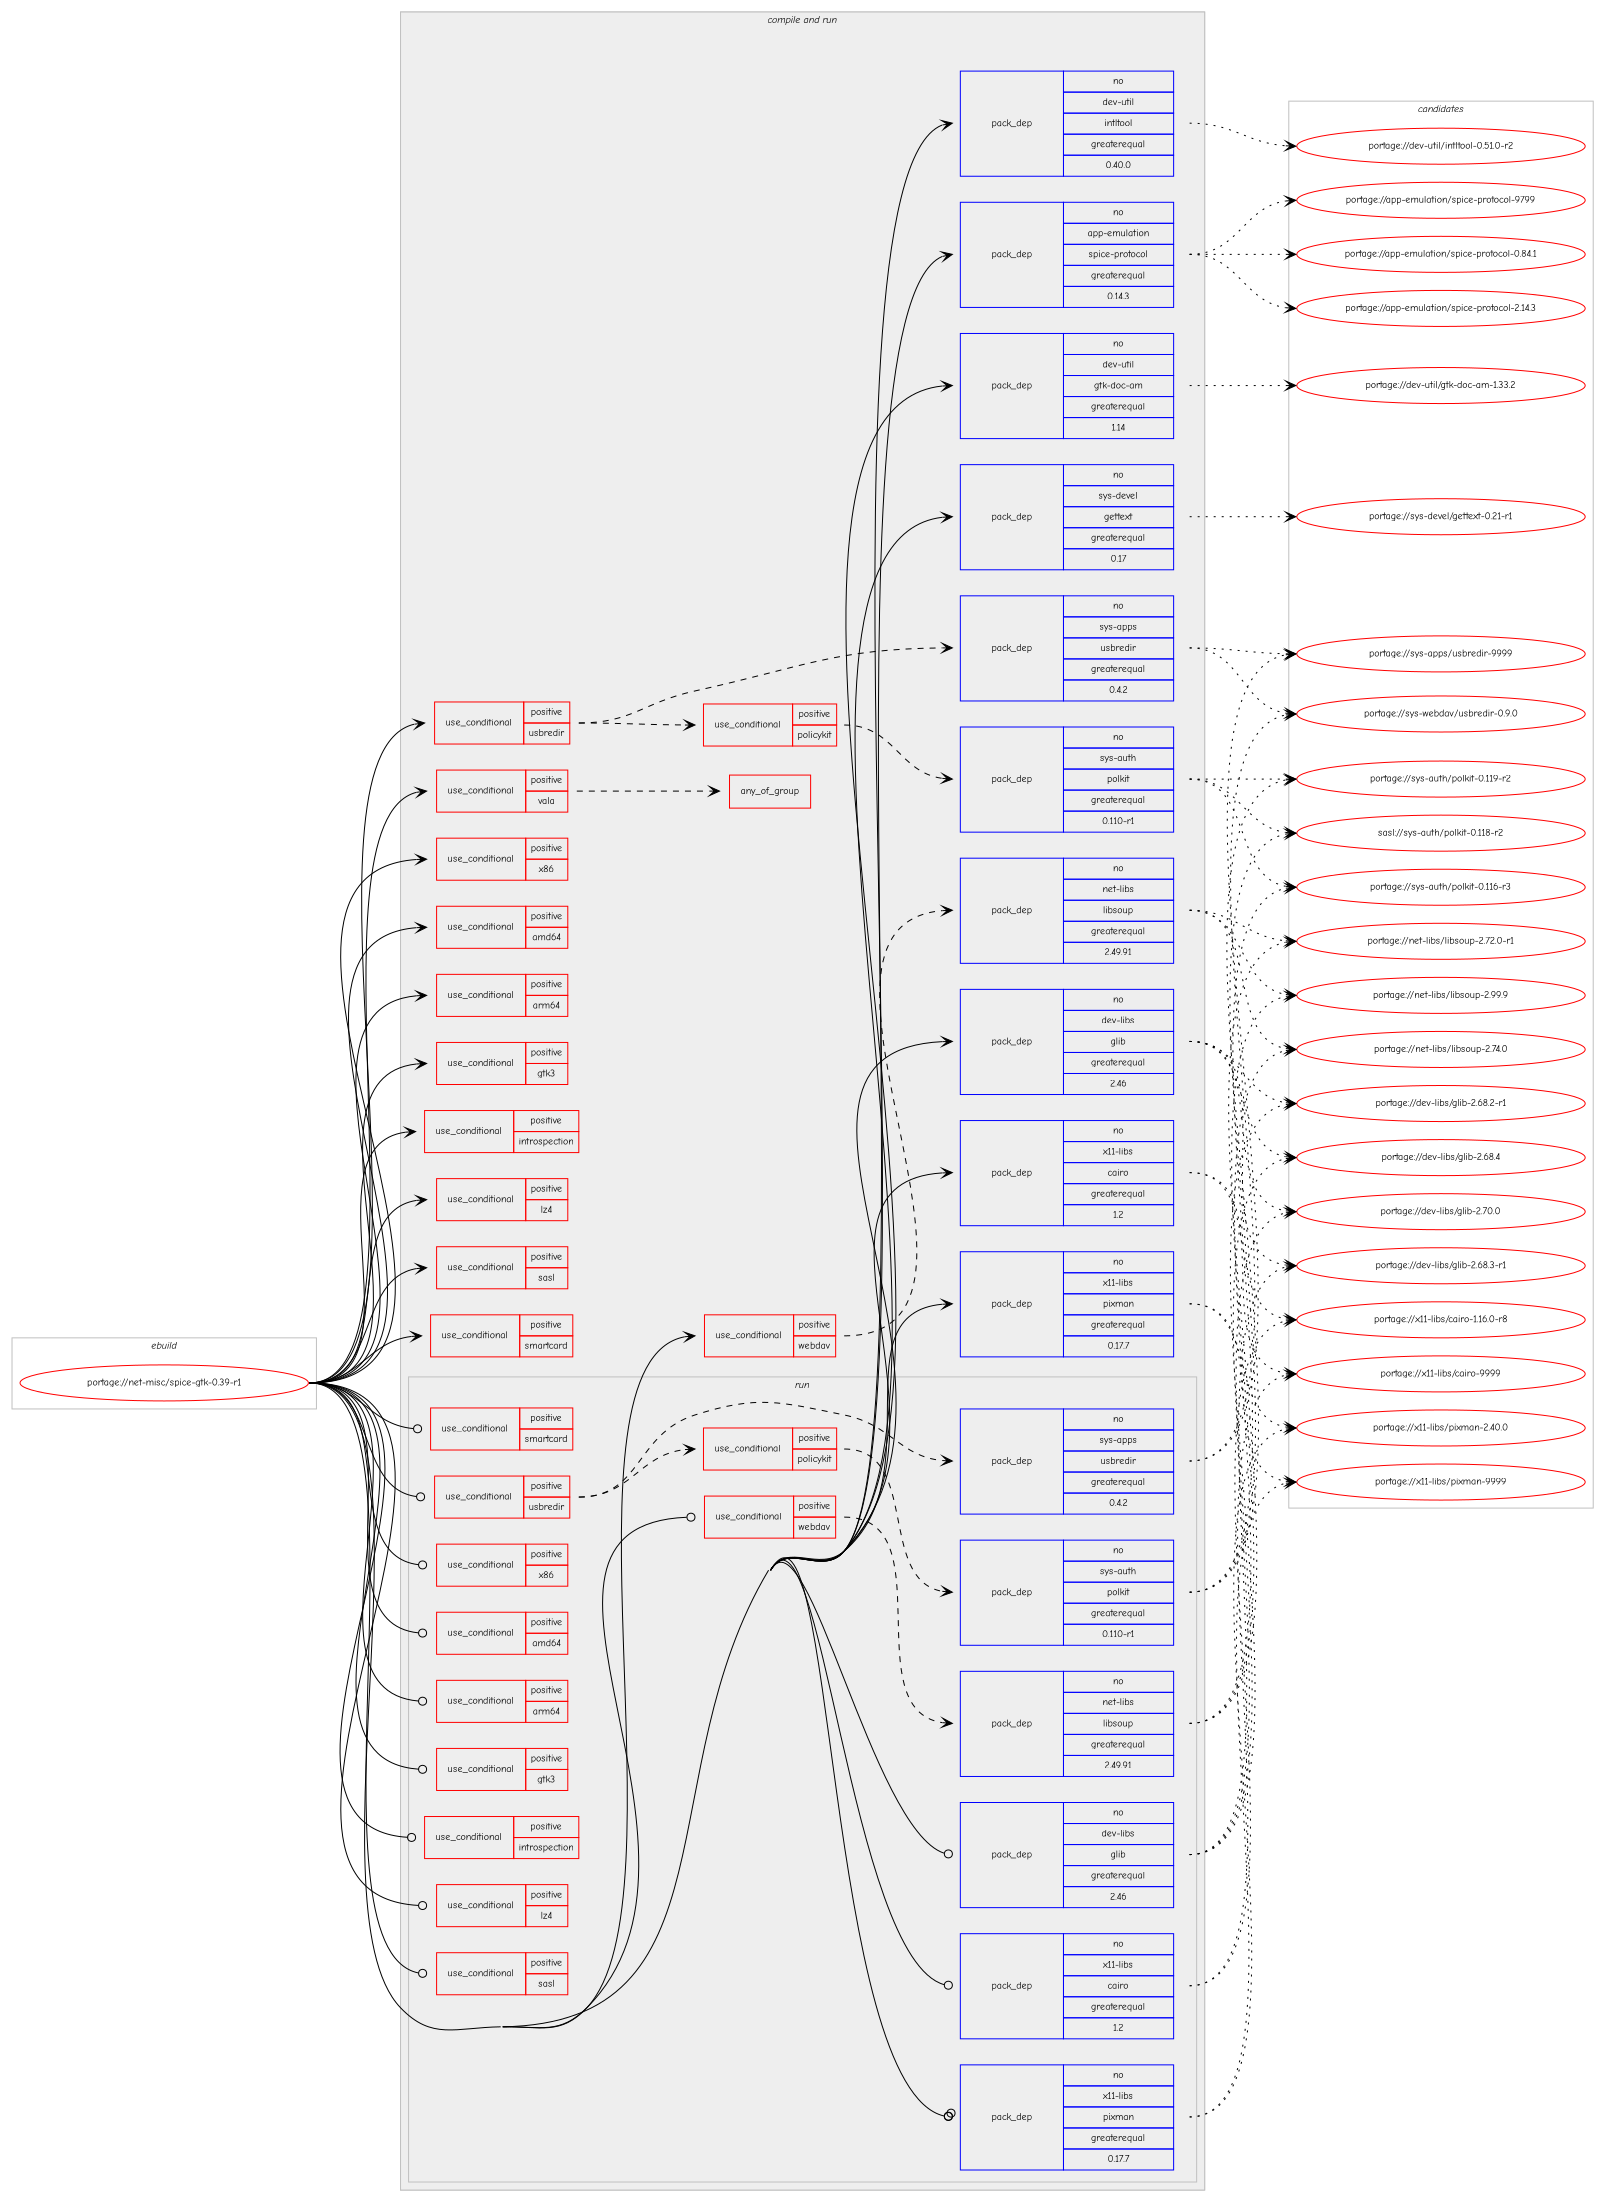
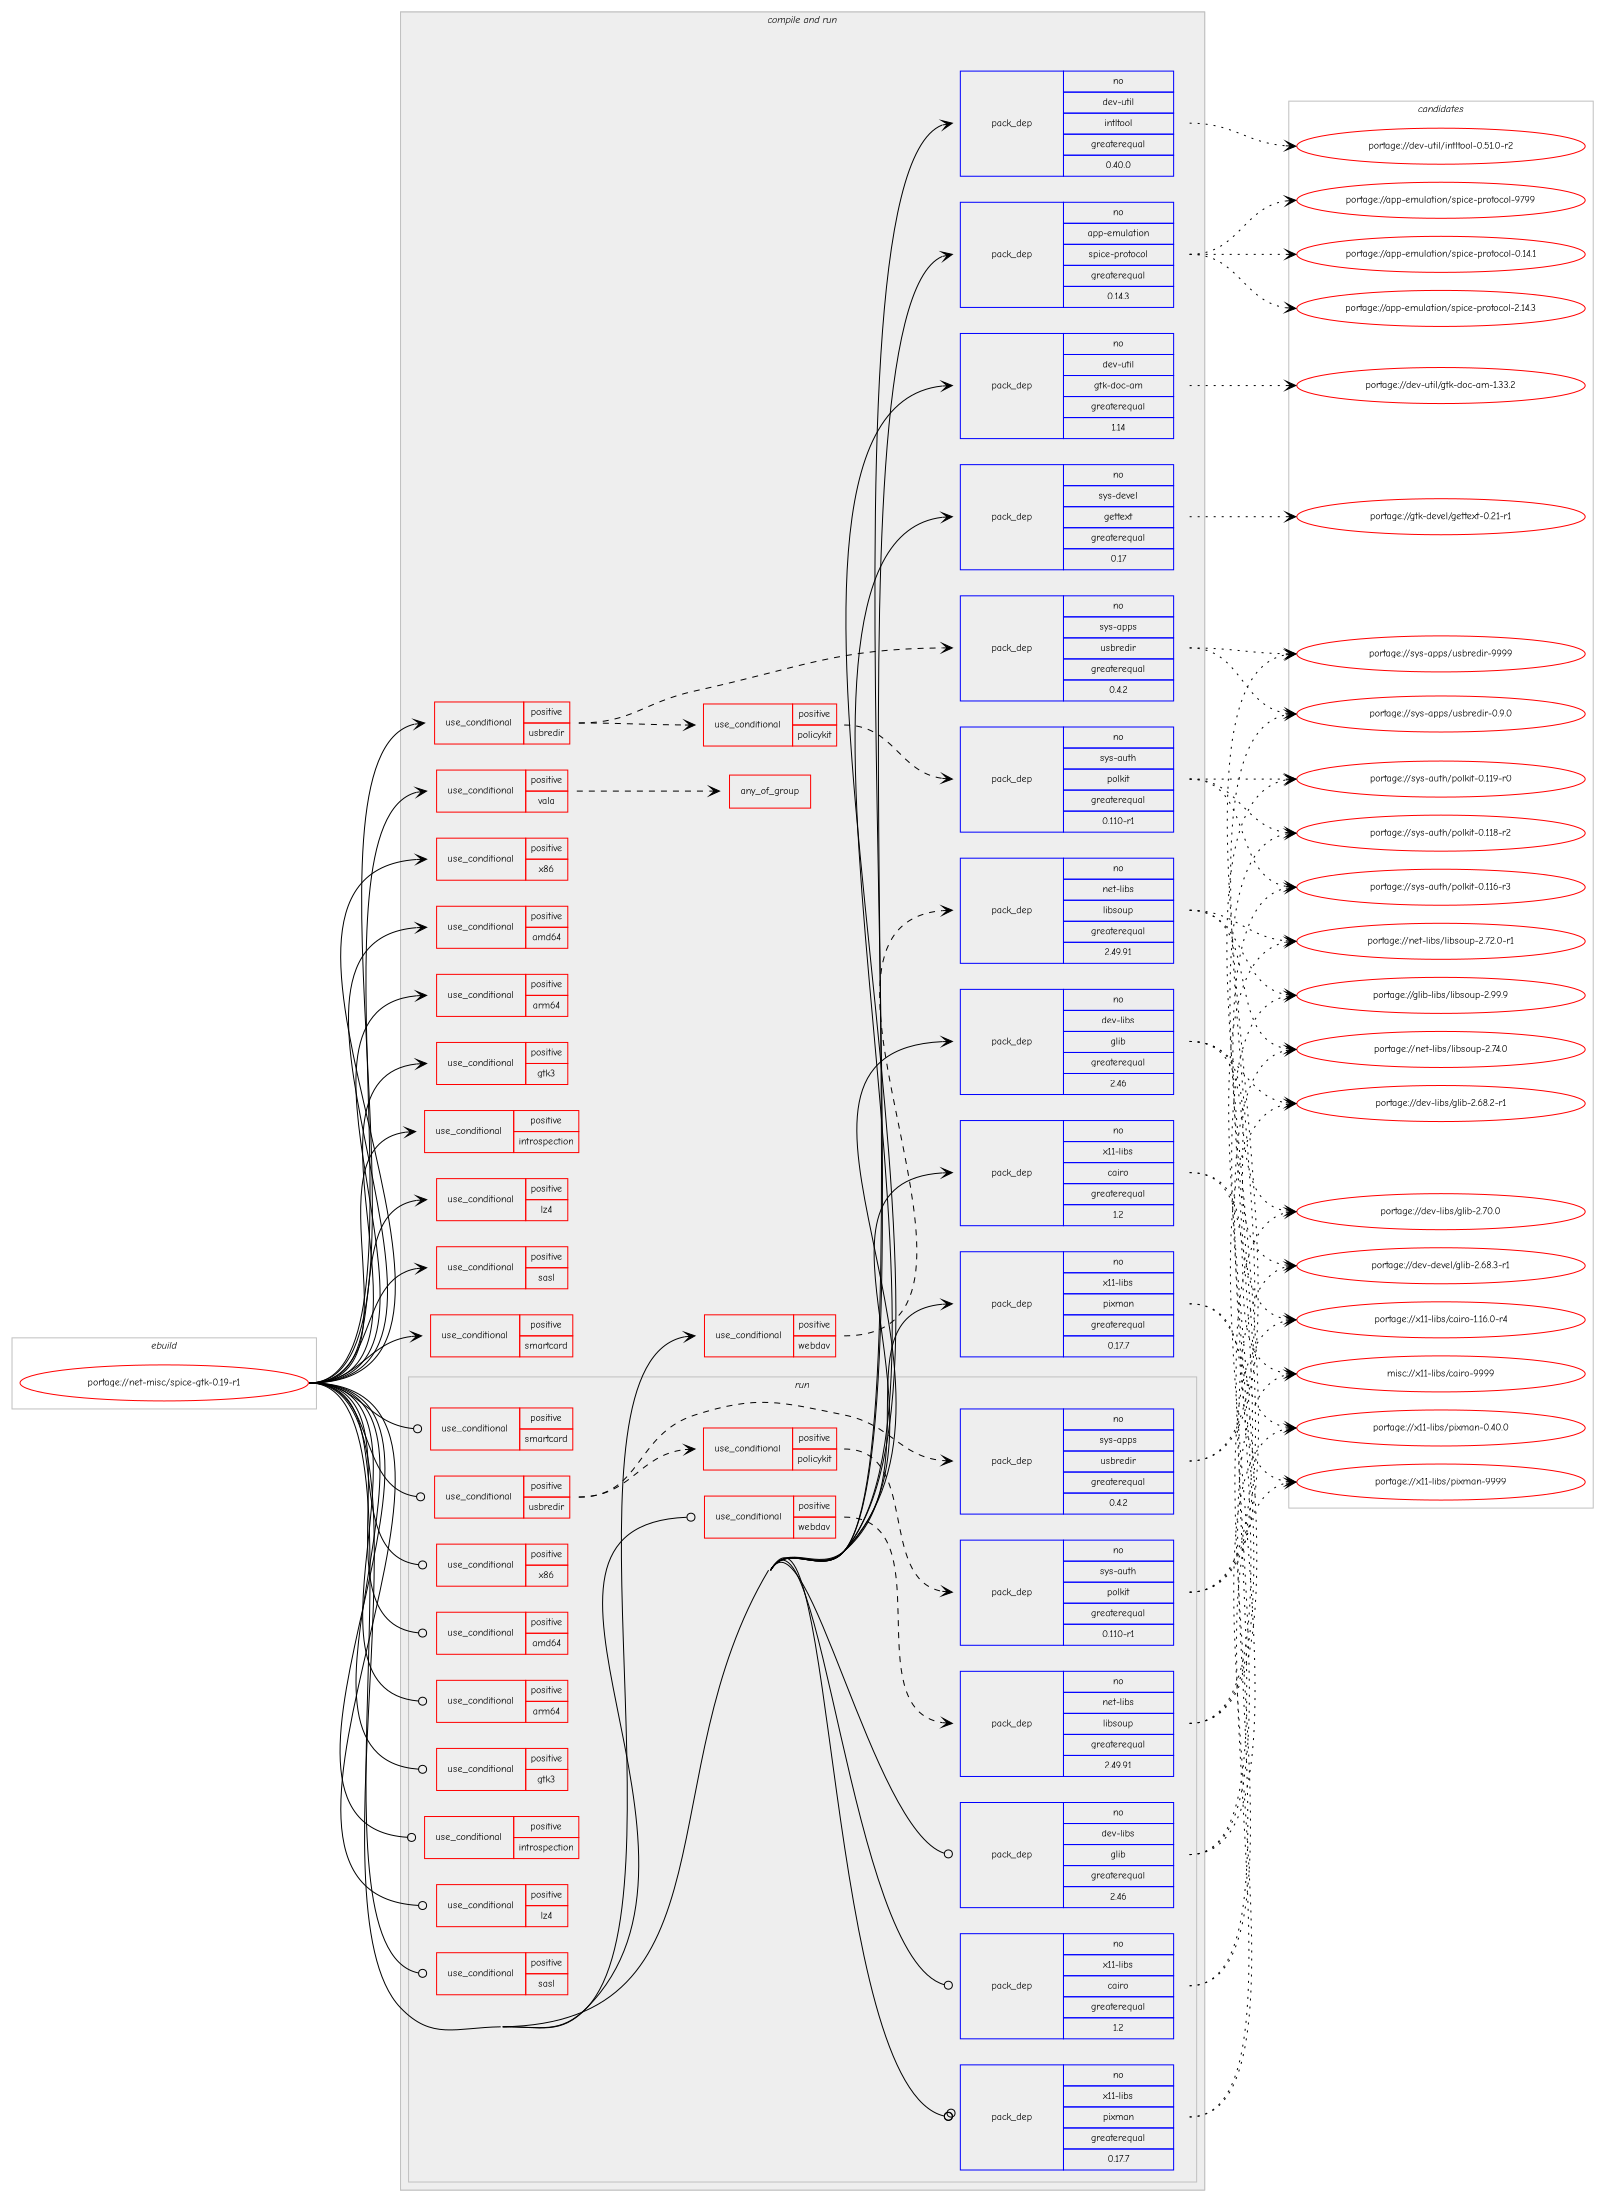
node "portage://app-emulation/spice-protocol-0.84.1": label "portage://app-emulation/spice-protocol-0.84.1" -> "portage://app-emulation/spice-protocol-0.14.1"
node "portage://sys-devel/gettext-0.21-r1": label "portage://sys-devel/gettext-0.21-r1" -> "portage://gtk-devel/gettext-0.21-r1"
node "portage://sys-webdav/usbredir-0.9.0": label "portage://sys-webdav/usbredir-0.9.0" -> "portage://sys-apps/usbredir-0.9.0"
node "portage://sys-auth/polkit-0.119-r2": label "portage://sys-auth/polkit-0.119-r2" -> "portage://sys-auth/polkit-0.119-r0"
node "sasl://sys-auth/polkit-0.118-r2": label "sasl://sys-auth/polkit-0.118-r2" -> "portage://sys-auth/polkit-0.118-r2"
node "portage://net-libs/libsoup-2.99.9": label "portage://net-libs/libsoup-2.99.9" -> "portage://glib-libs/libsoup-2.99.9"
node "portage://dev-libs/glib-2.68.4": removed
node "portage://dev-libs/glib-2.68.3-r1": label "portage://dev-libs/glib-2.68.3-r1" -> "portage://dev-devel/glib-2.68.3-r1"
node "portage://x11-libs/cairo-1.16.0-r8": label "portage://x11-libs/cairo-1.16.0-r8" -> "portage://x11-libs/cairo-1.16.0-r4"
node "portage://x11-libs/cairo-9999": label "portage://x11-libs/cairo-9999" -> "misc://x11-libs/cairo-9999"
node "portage://net-misc/spice-gtk-0.39-r1": label "portage://net-misc/spice-gtk-0.39-r1" -> "portage://net-misc/spice-gtk-0.19-r1"
node "portage://x11-libs/pixman-2.40.0": label "portage://x11-libs/pixman-2.40.0" -> "portage://x11-libs/pixman-0.40.0"
